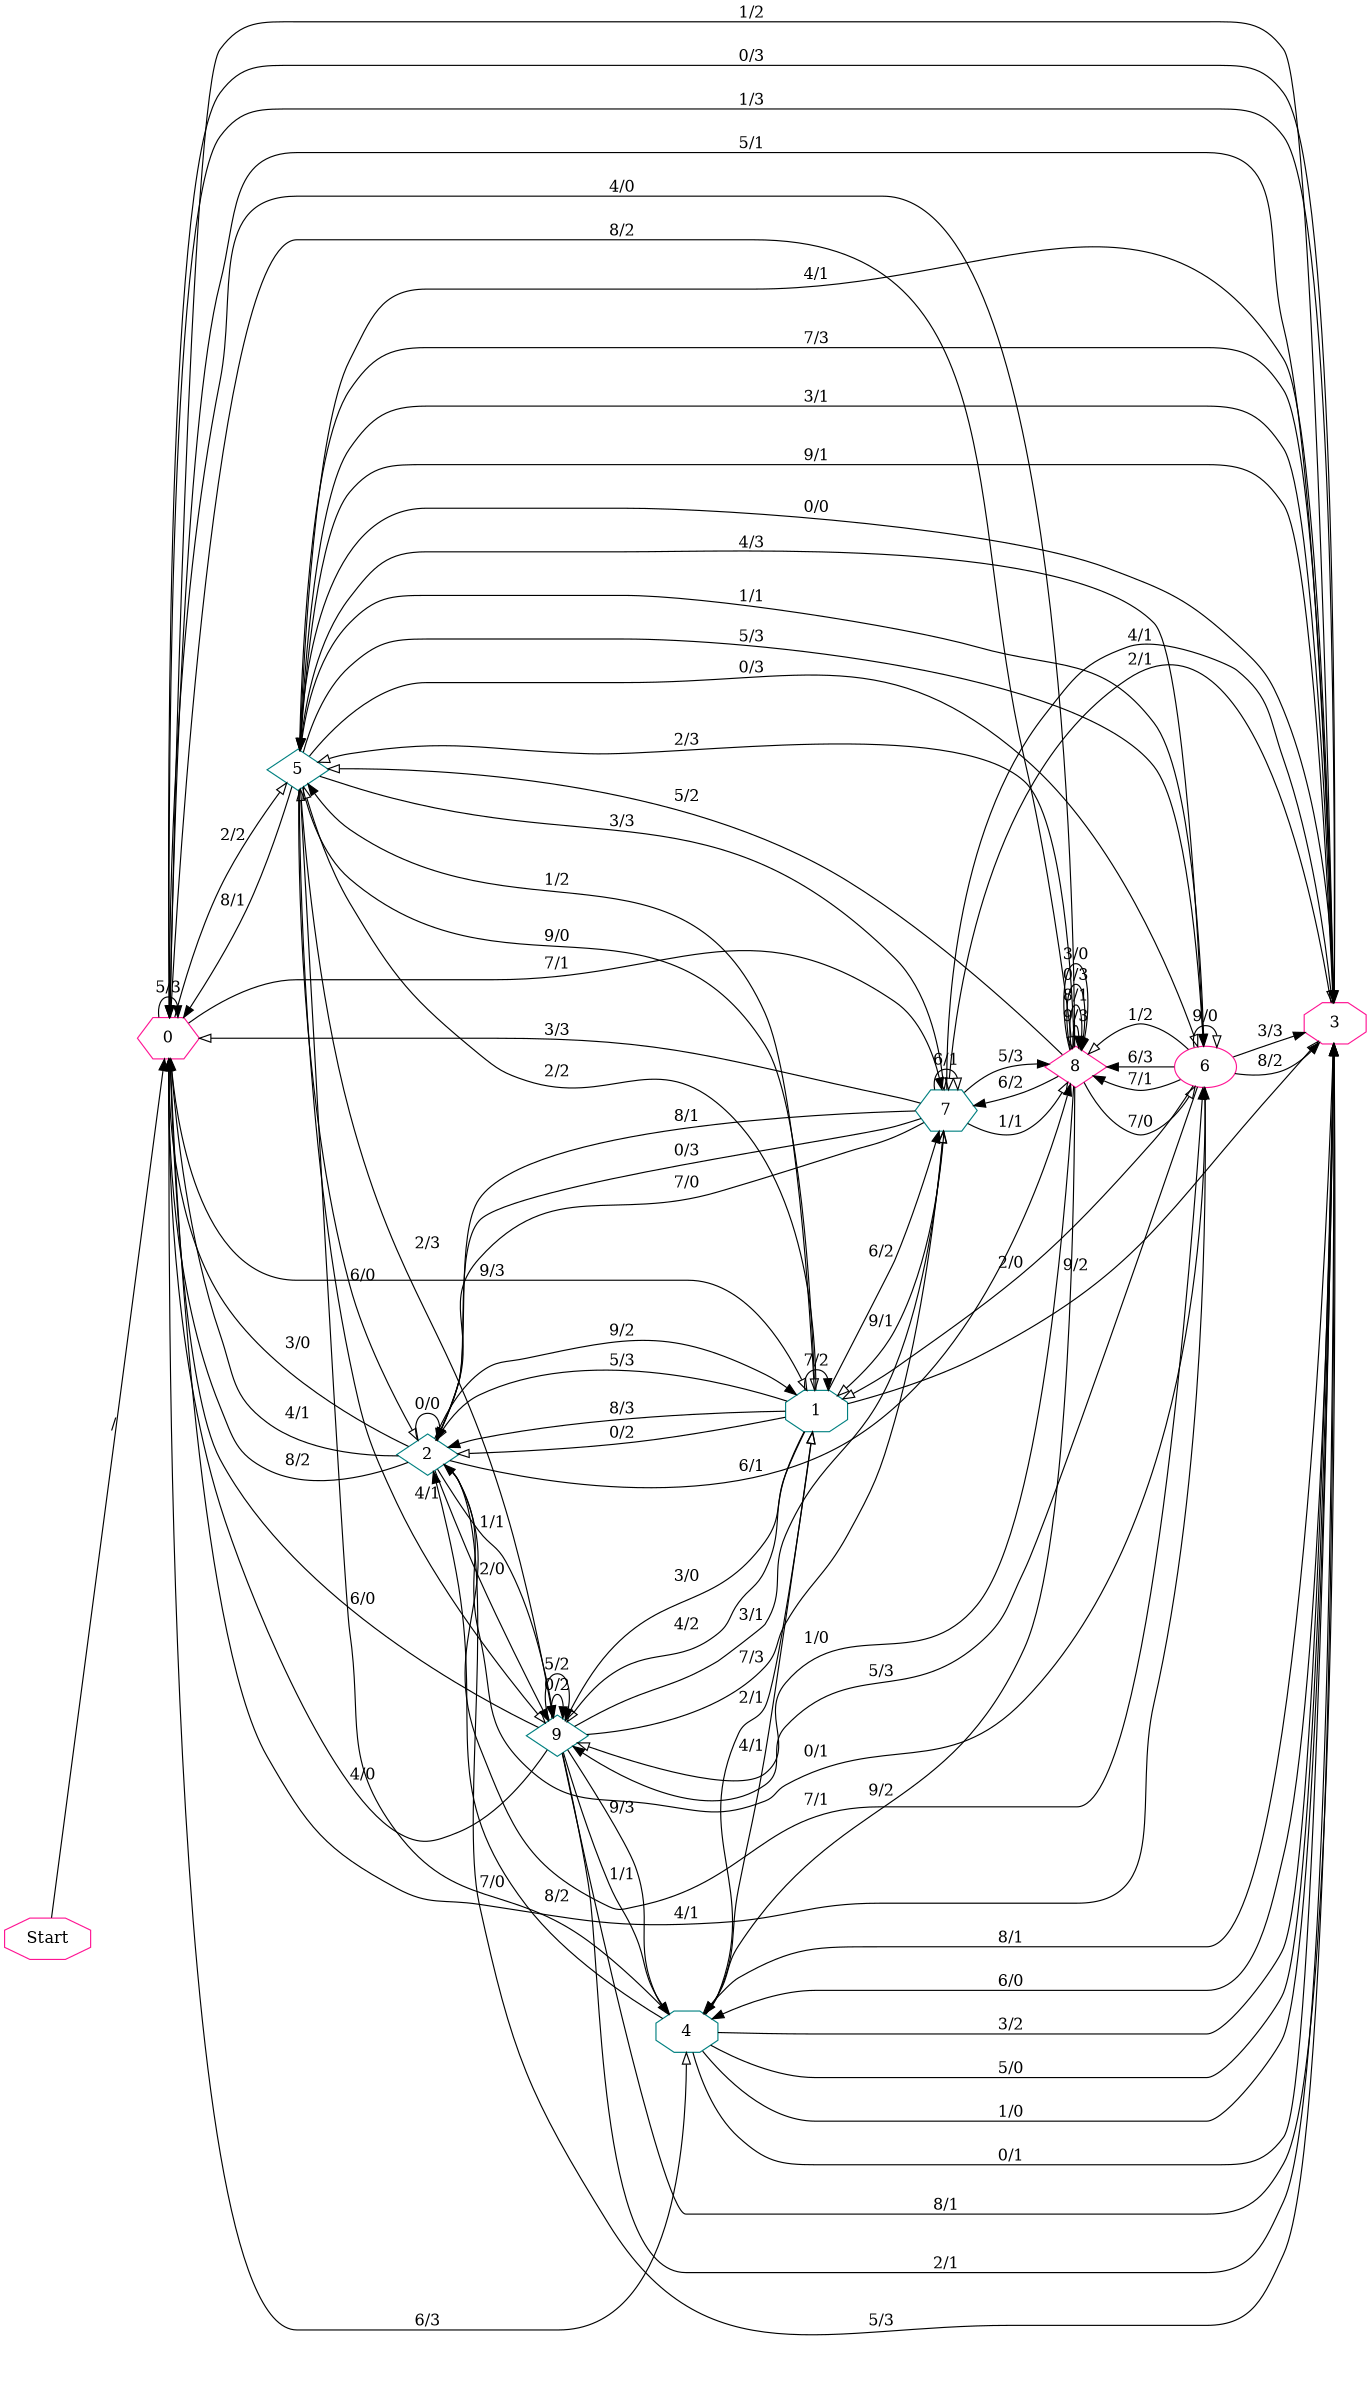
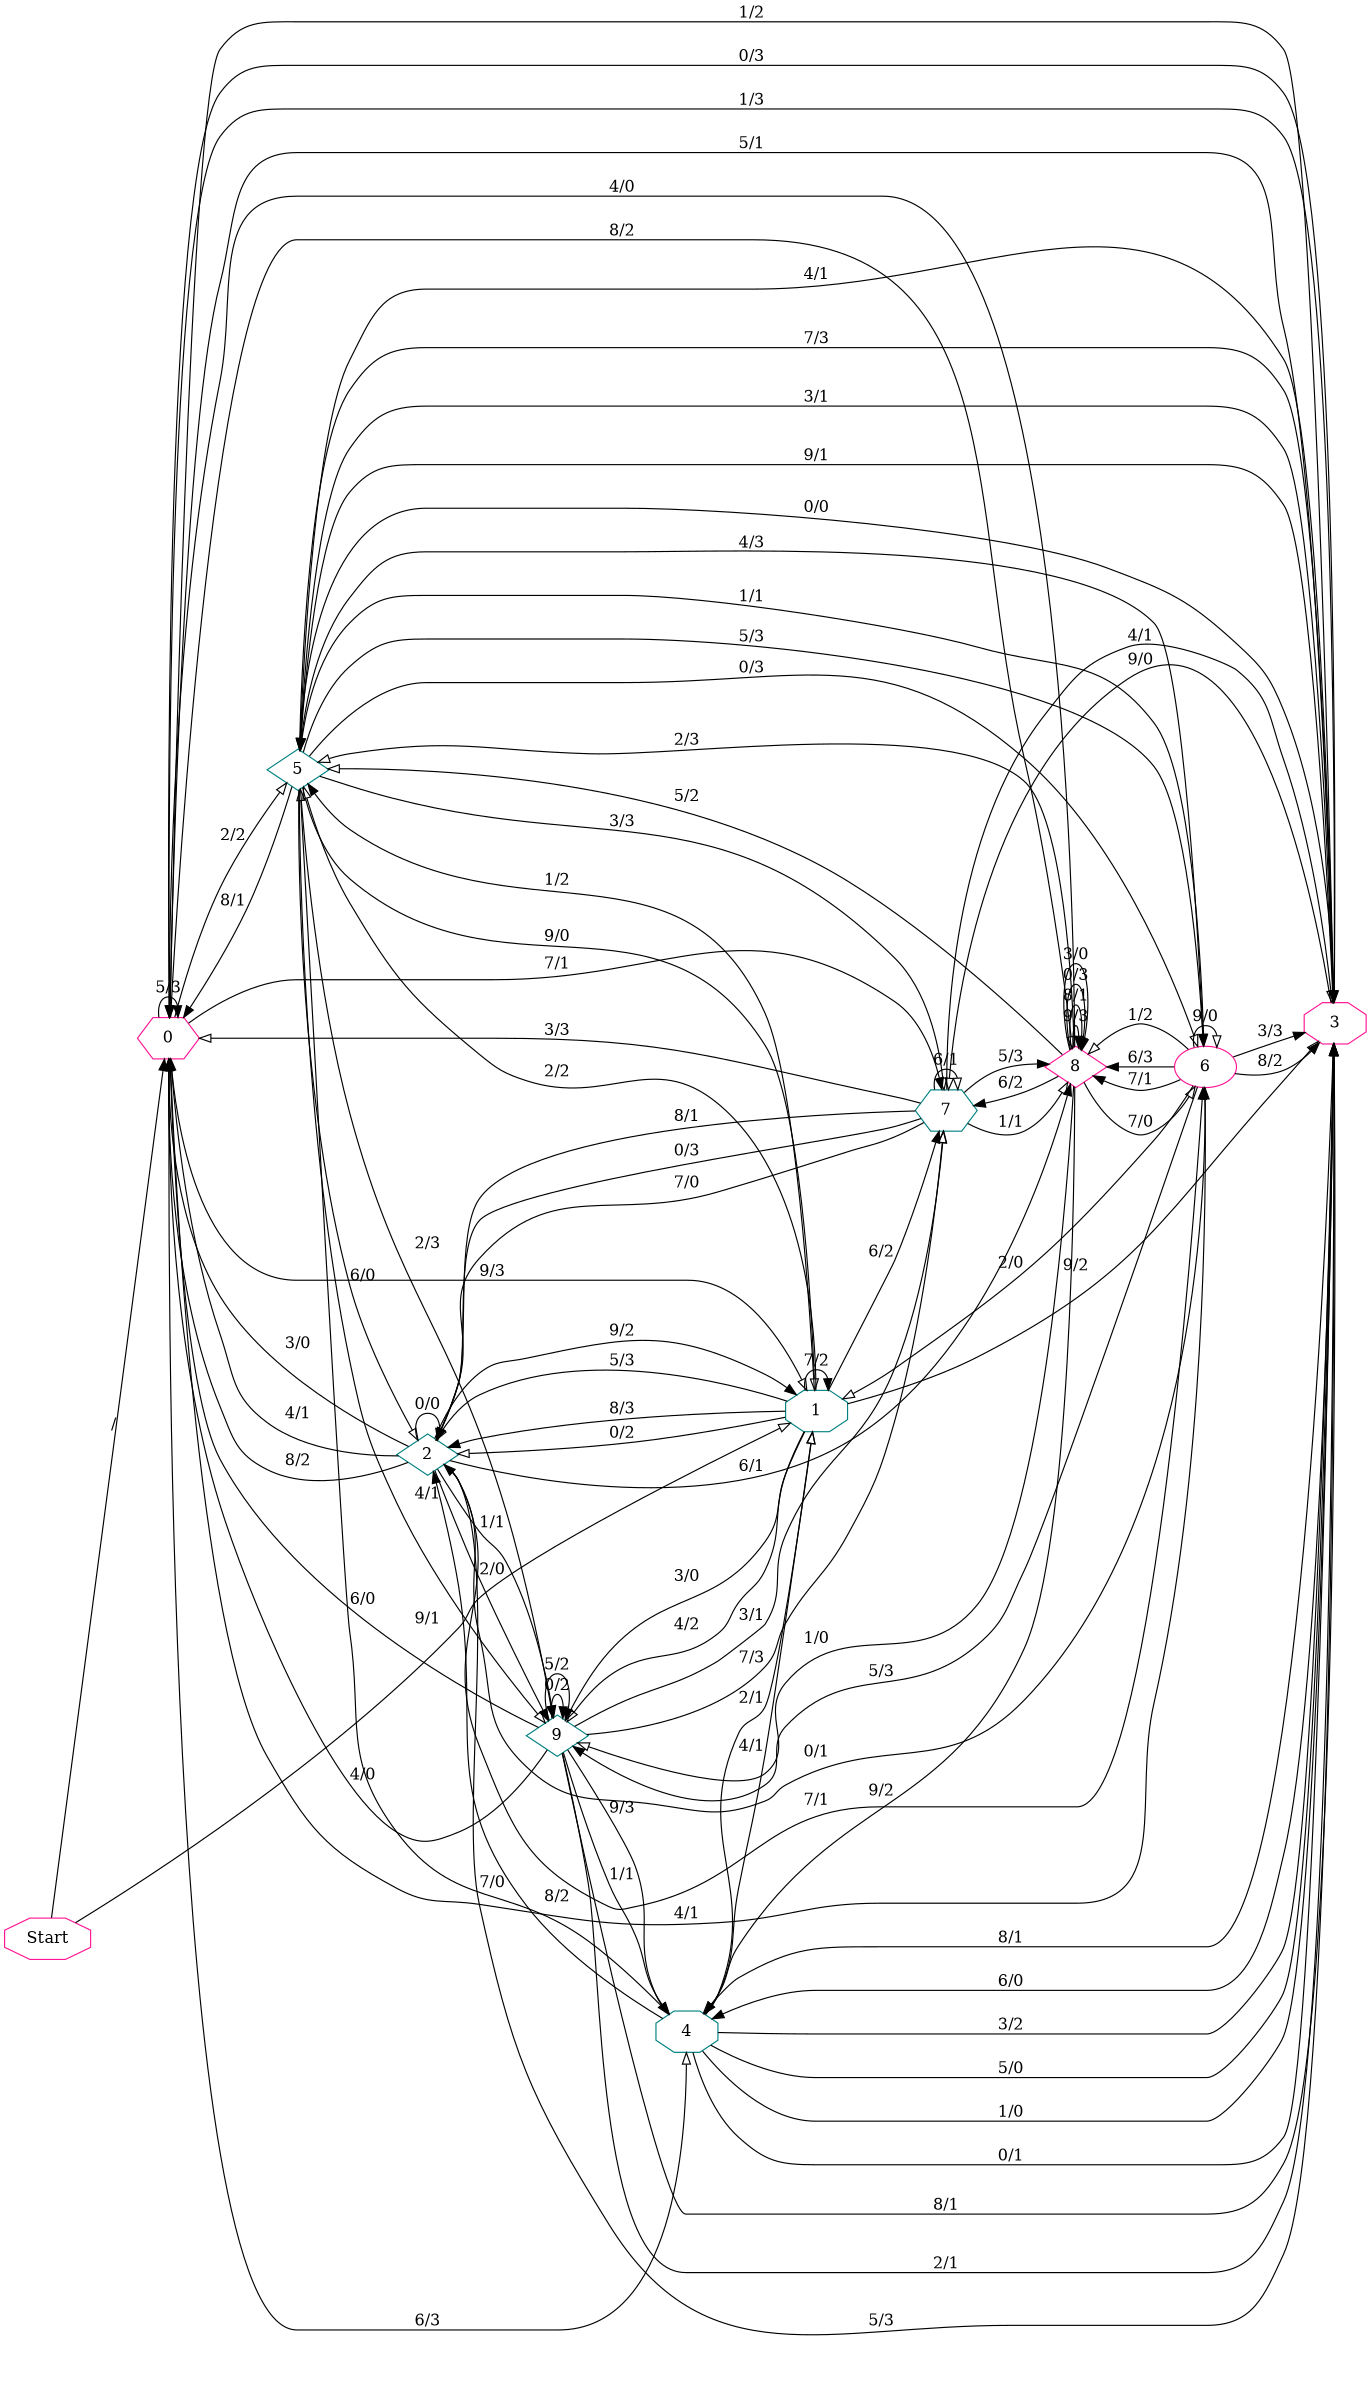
edge "3" -> "7": label "2/1" -> "9/0"
edge "7" -> "1": now "Start" -> "1"
